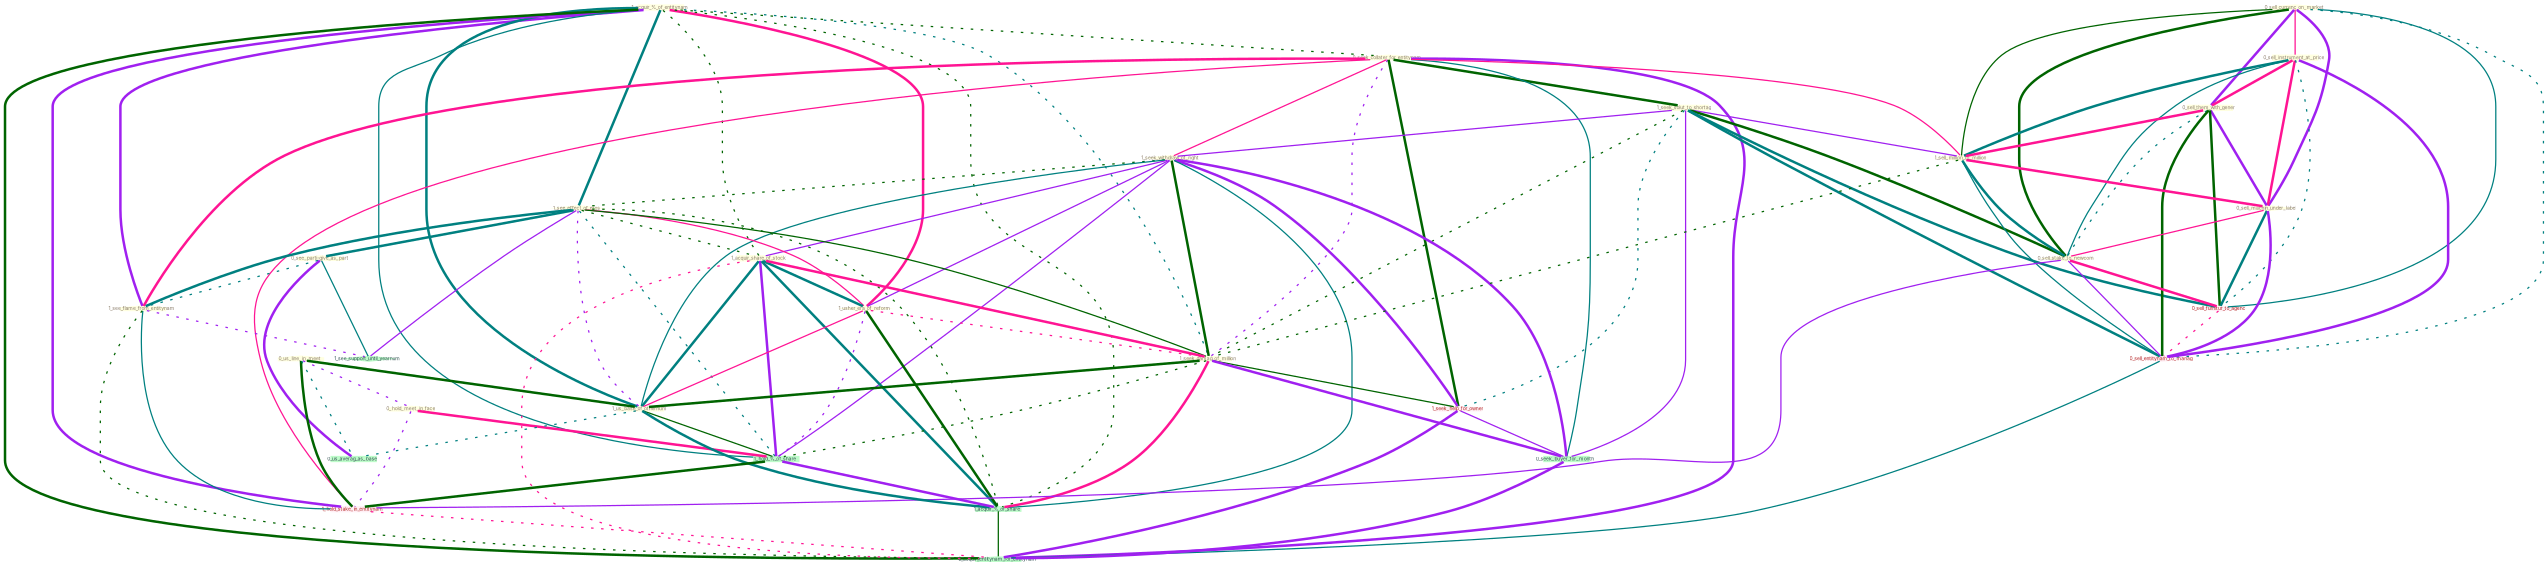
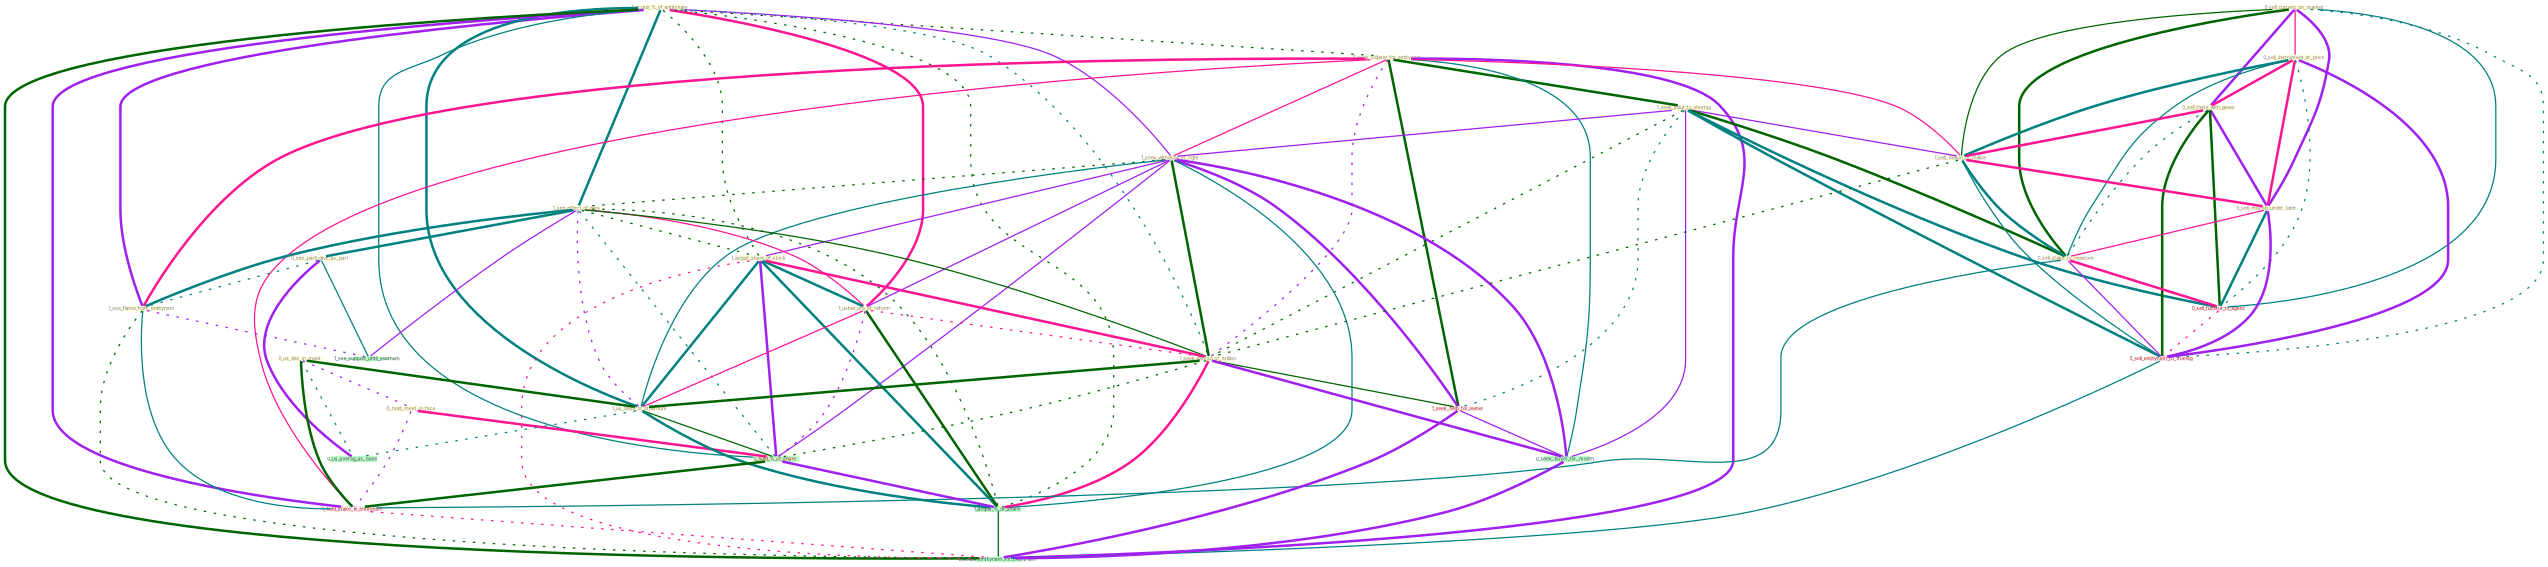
edge "1_acquir_%_of_entitynam" -- "1_seek_withdraw_of_right": added
node "1_hold_%_of_share": fontcolor #2f4f4f -> #b22222
edge "0_sell_stake_to_newcom" -- "1_hold_stake_in_entitynam": color purple -> teal
